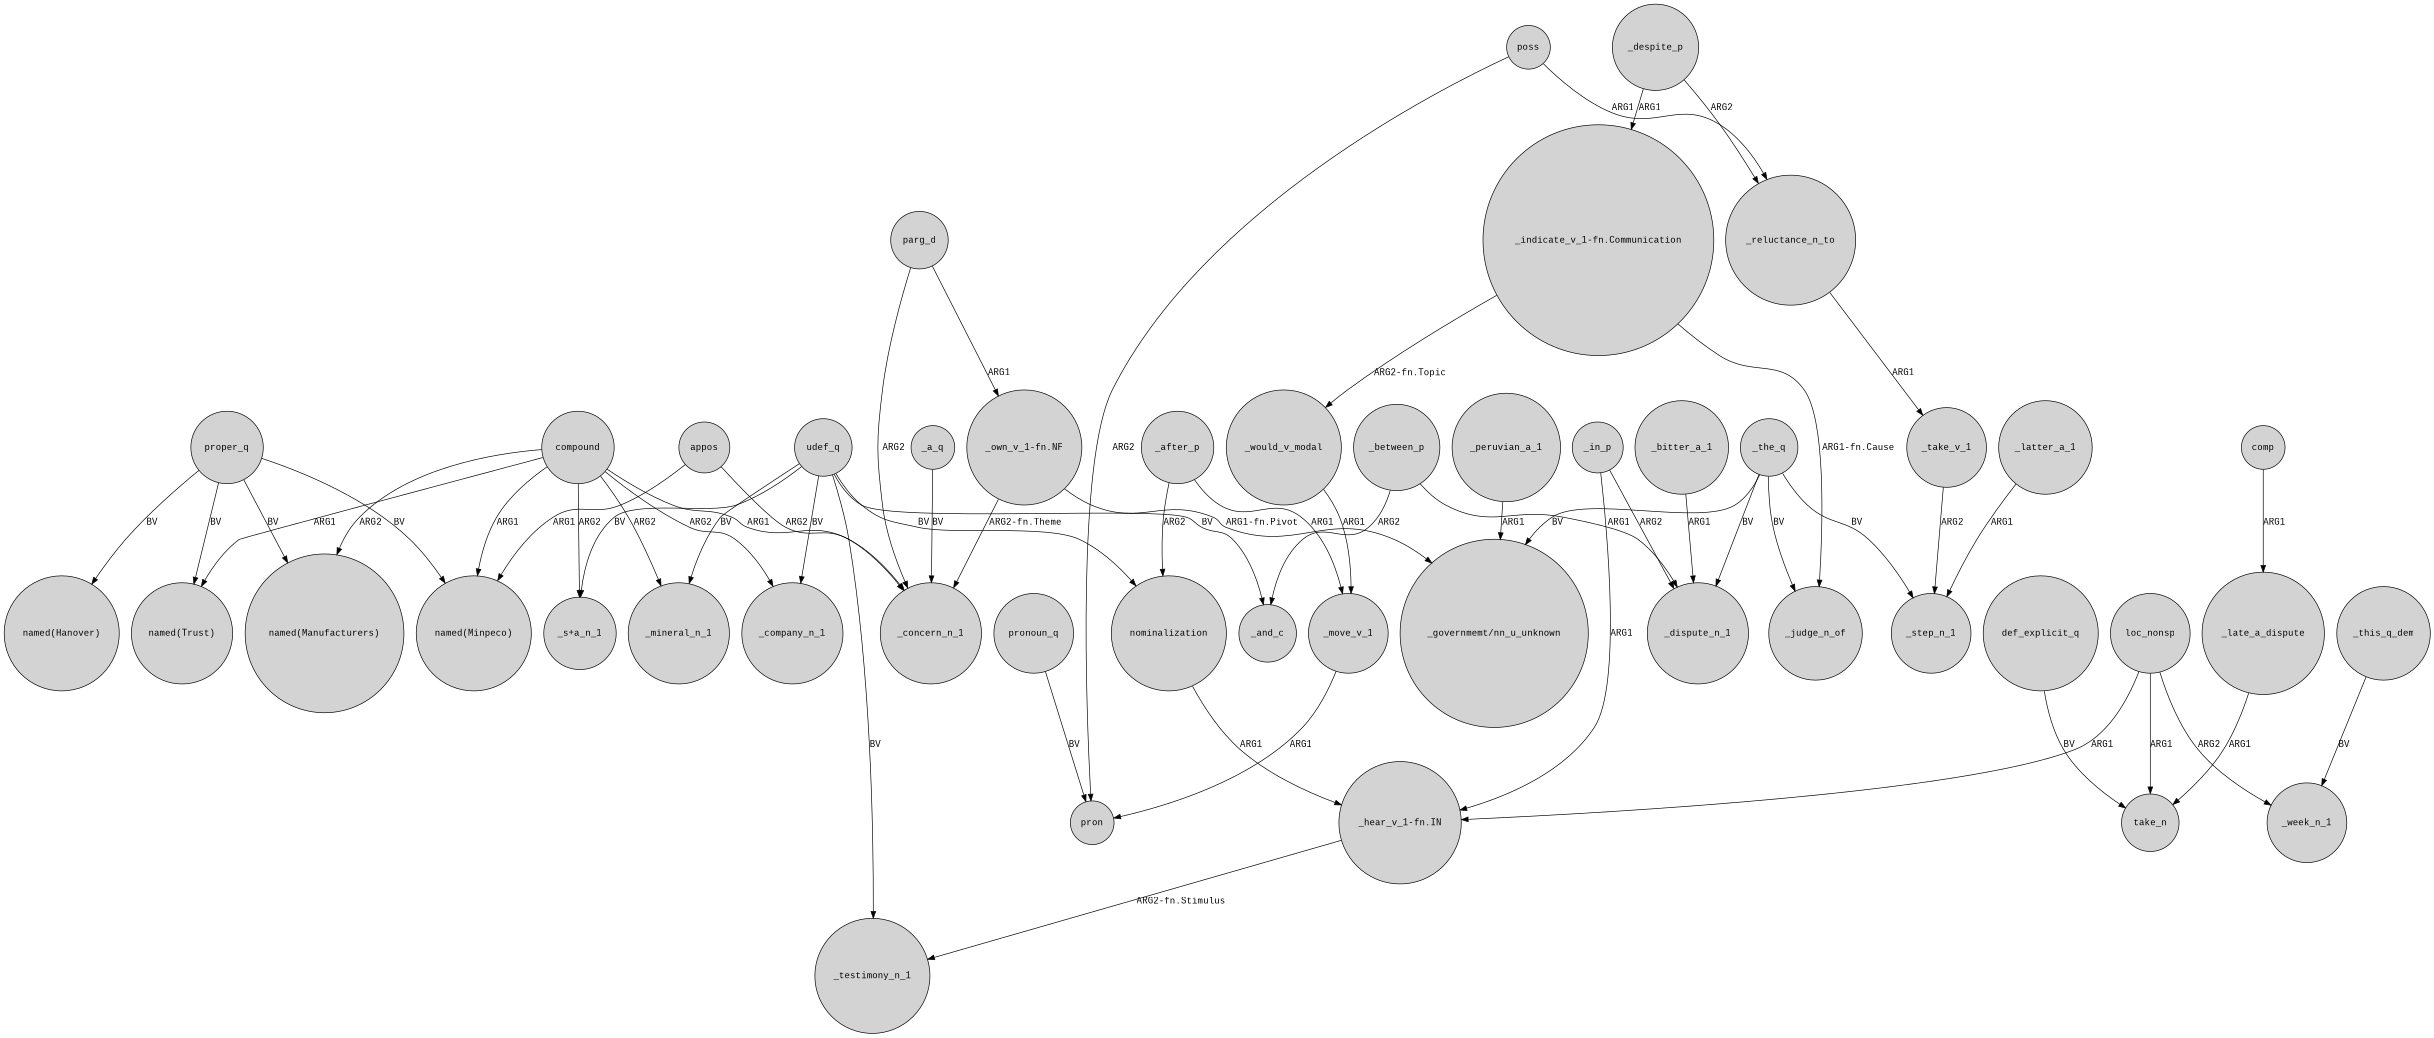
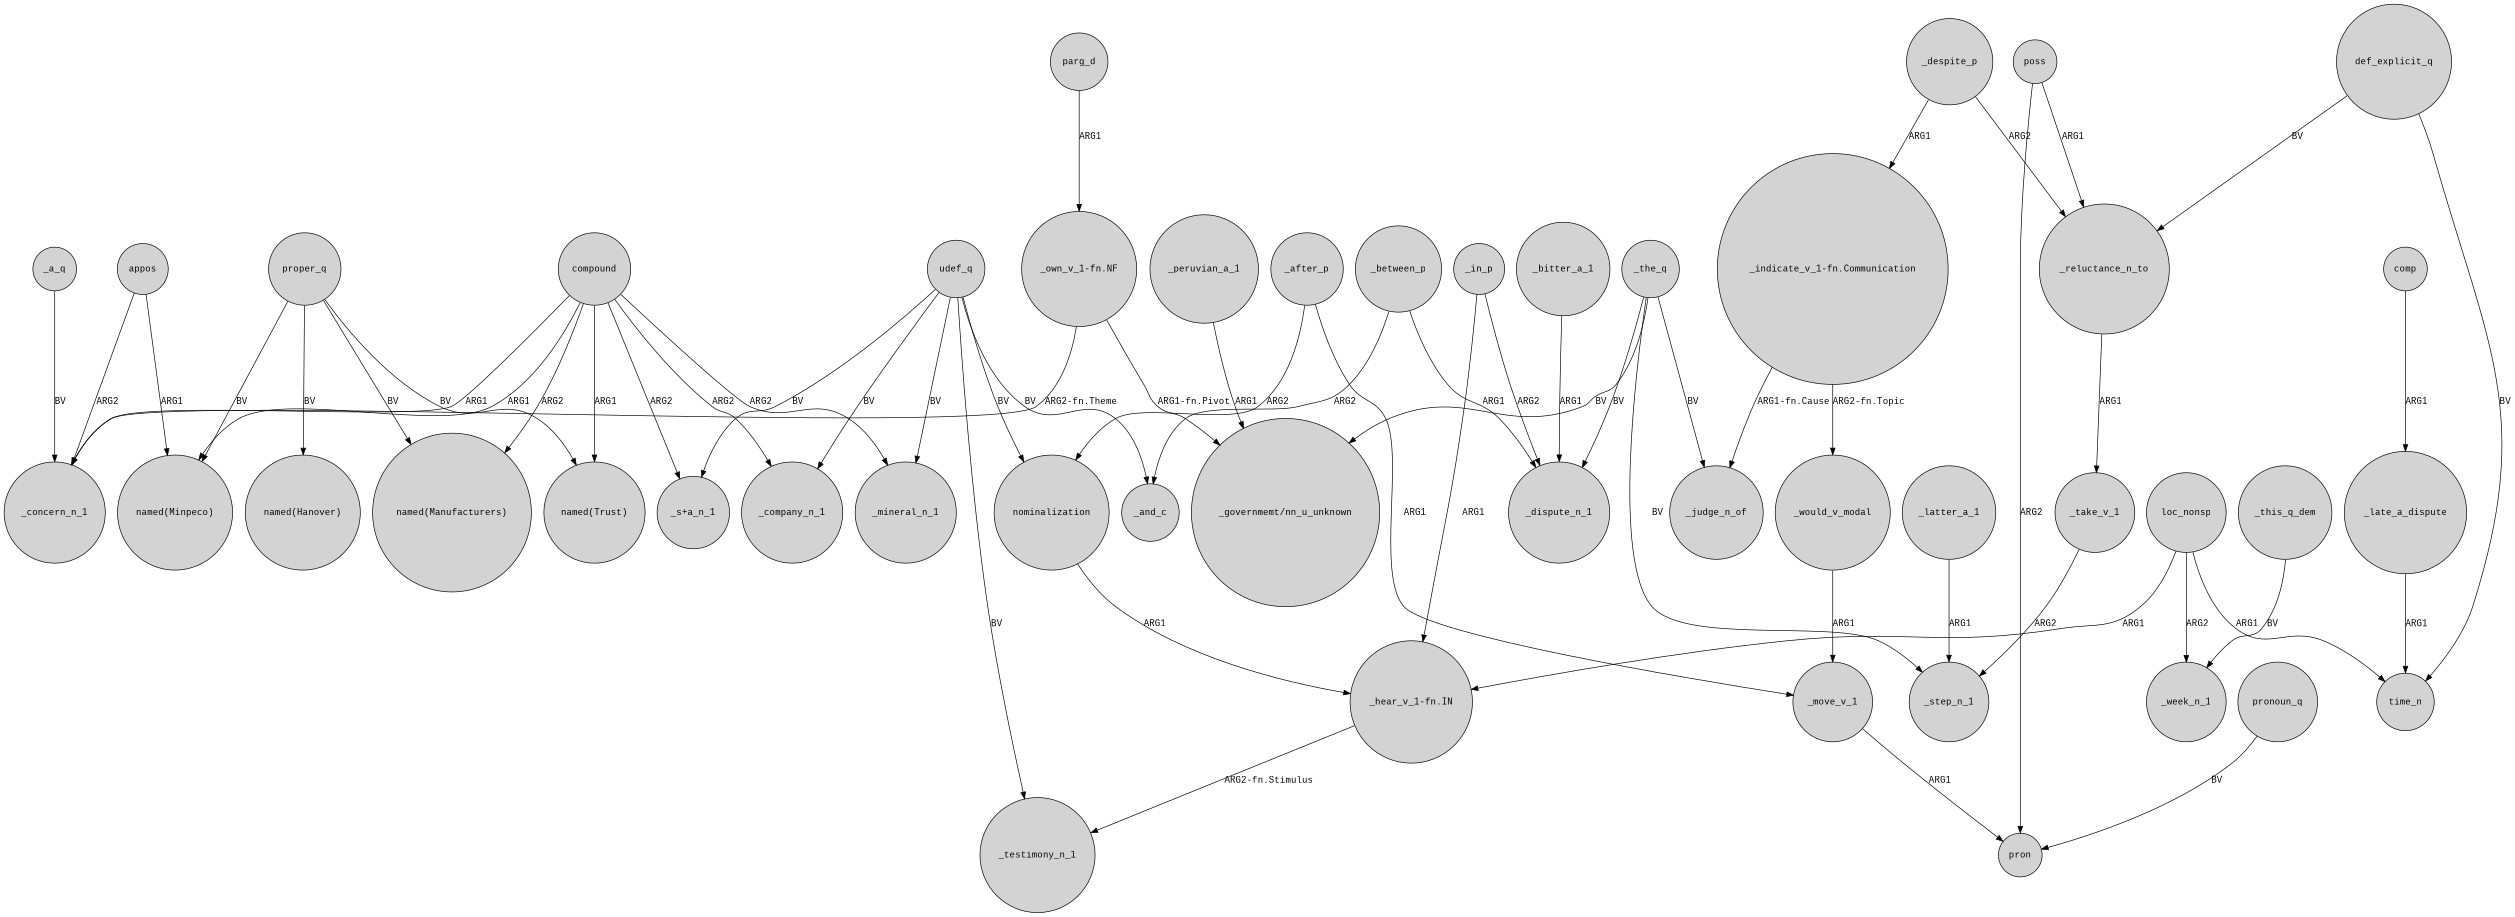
edge "def_explicit_q" -> "_reluctance_n_to": added, label "BV"
edge "parg_d" -> "_concern_n_1": removed, label "ARG2"
node "take_n": label "take_n" -> "time_n"
